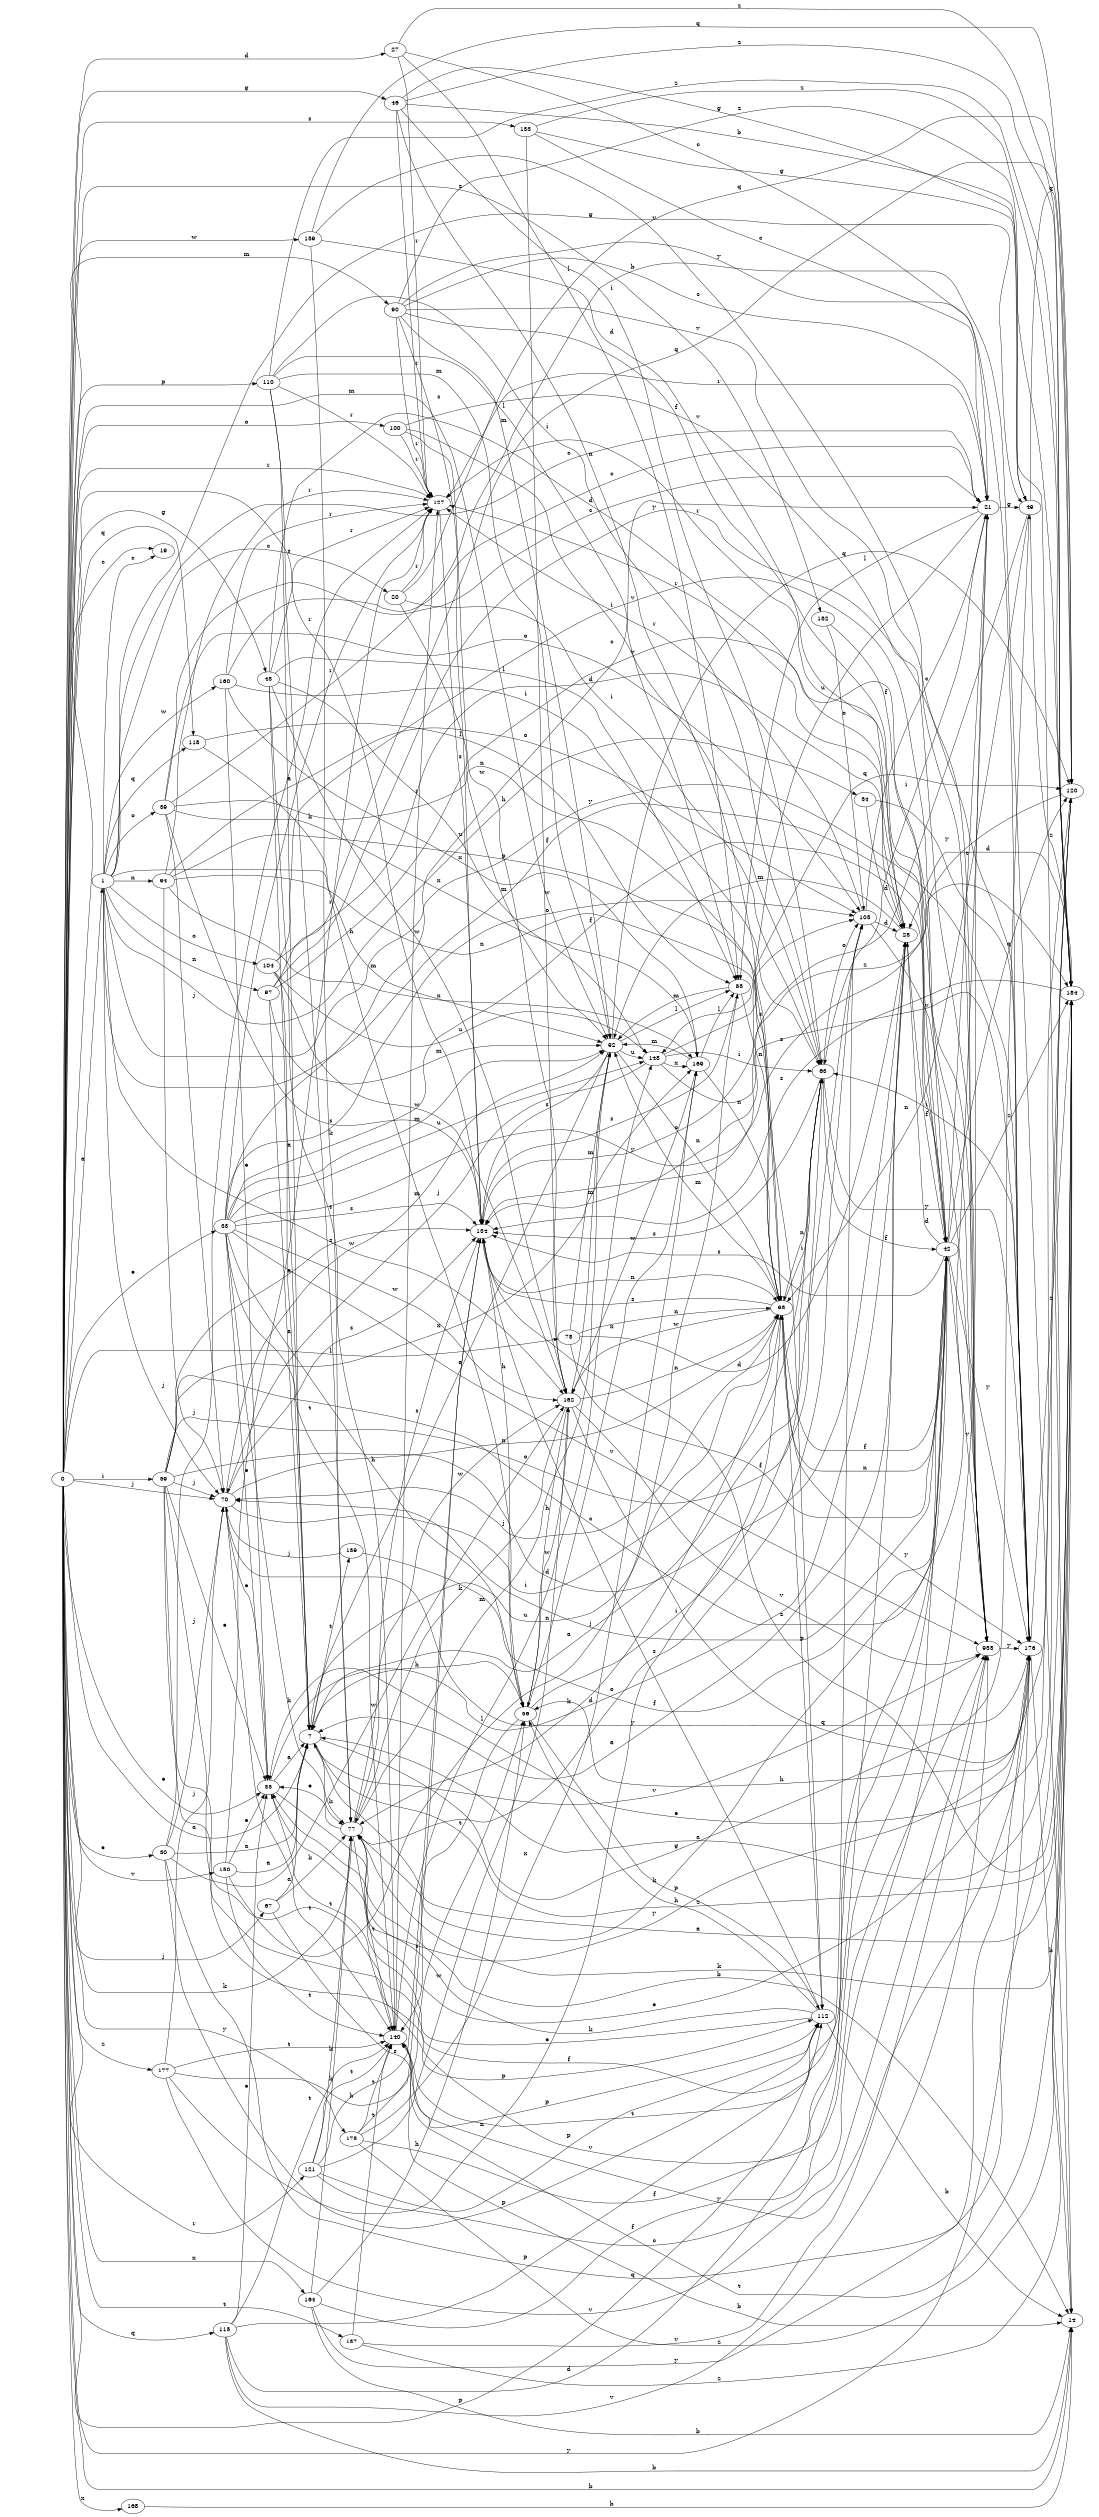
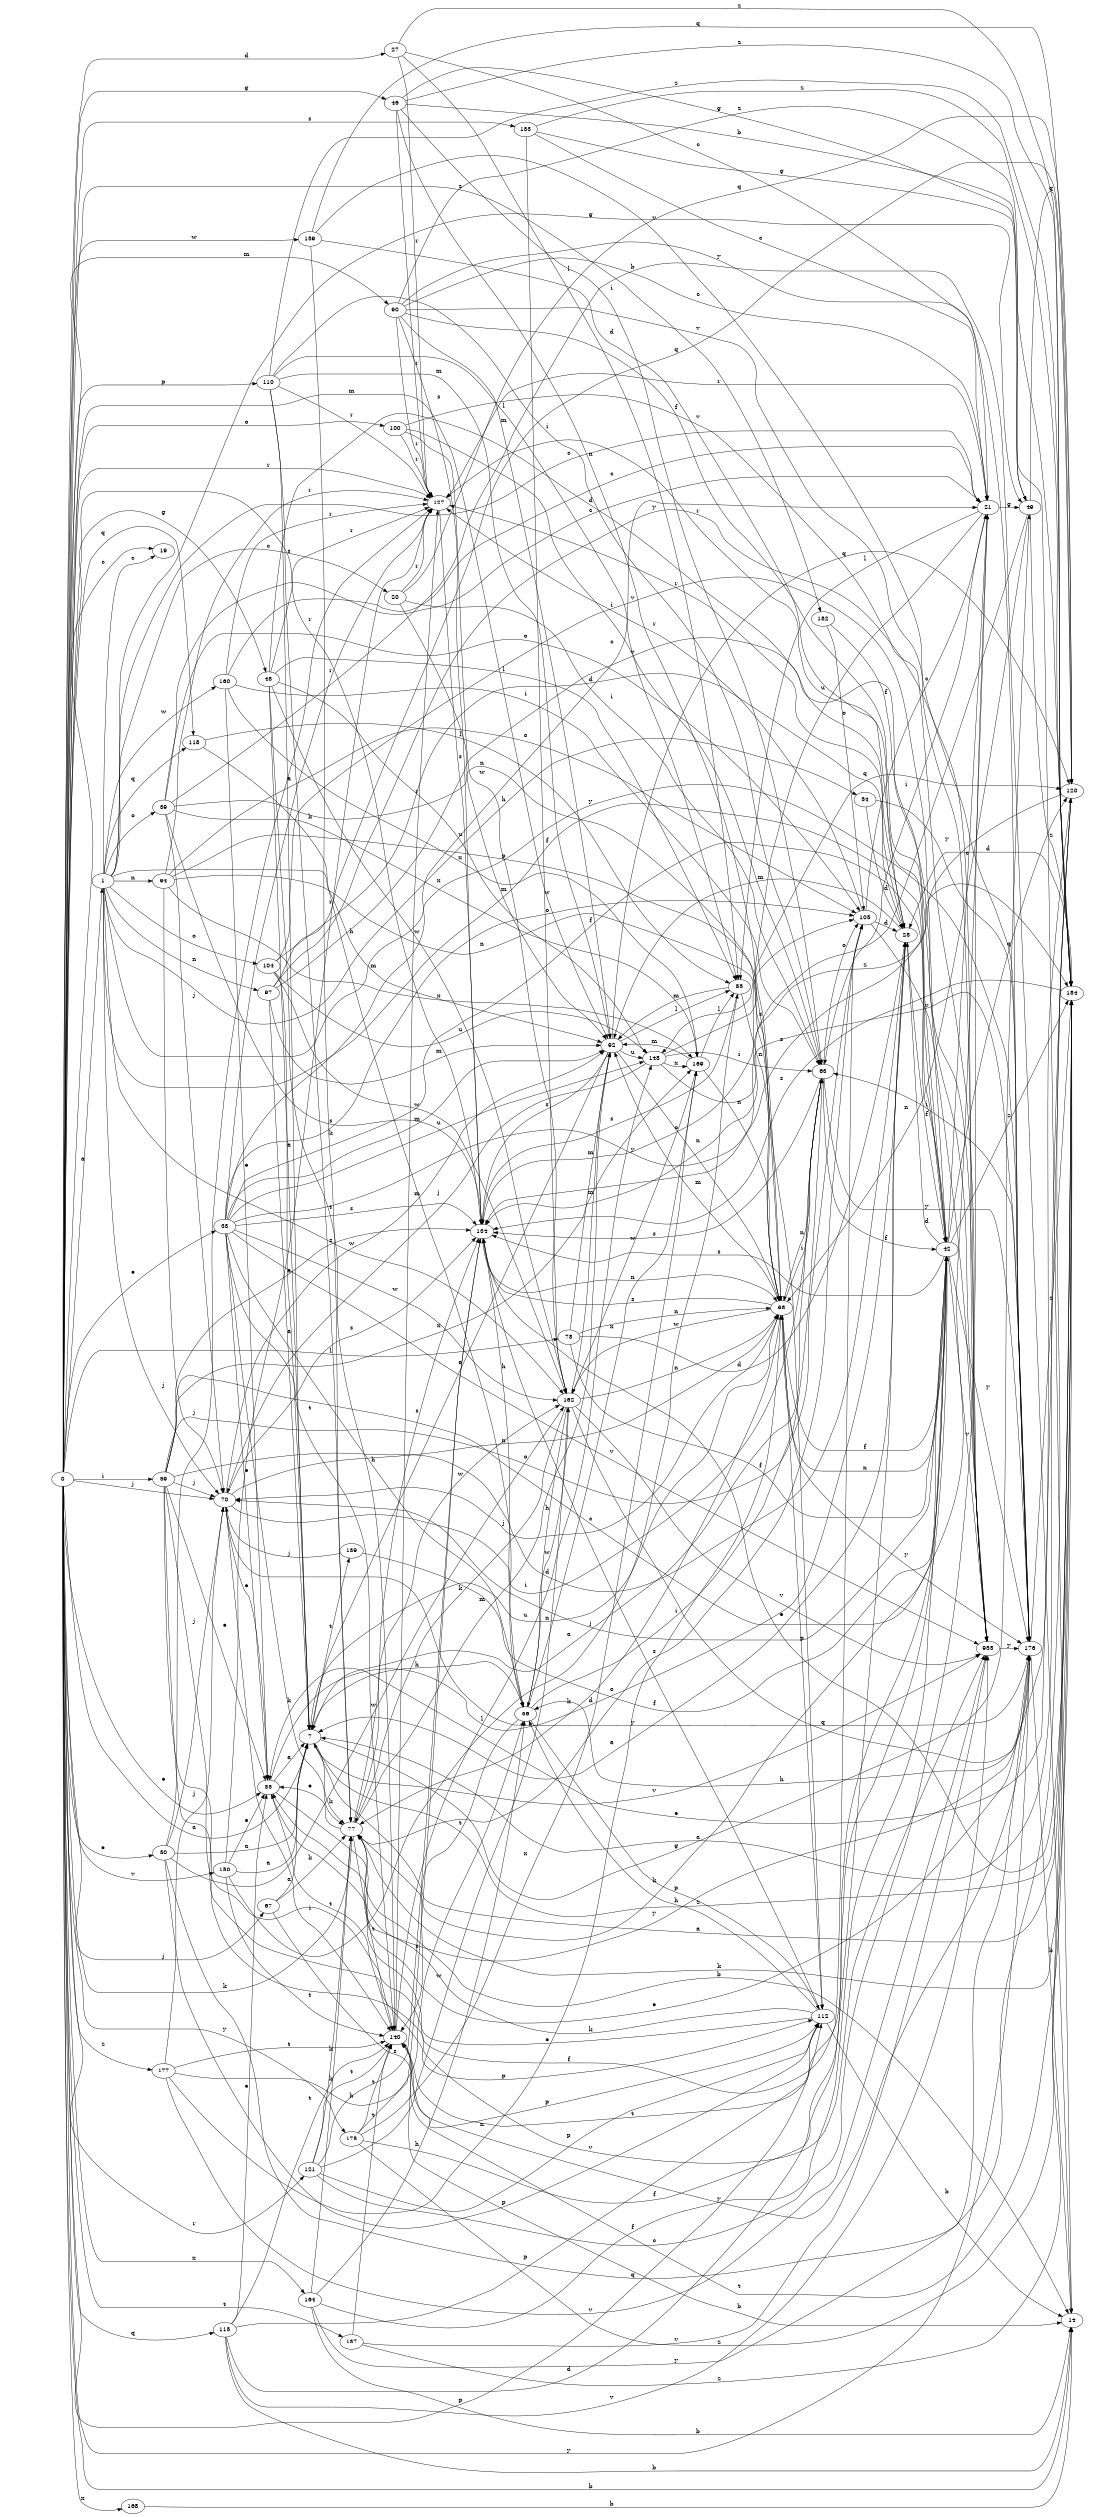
edge "134" -> "184": label "z" -> "e"
edge "70" -> "140": label "t" -> "i"
